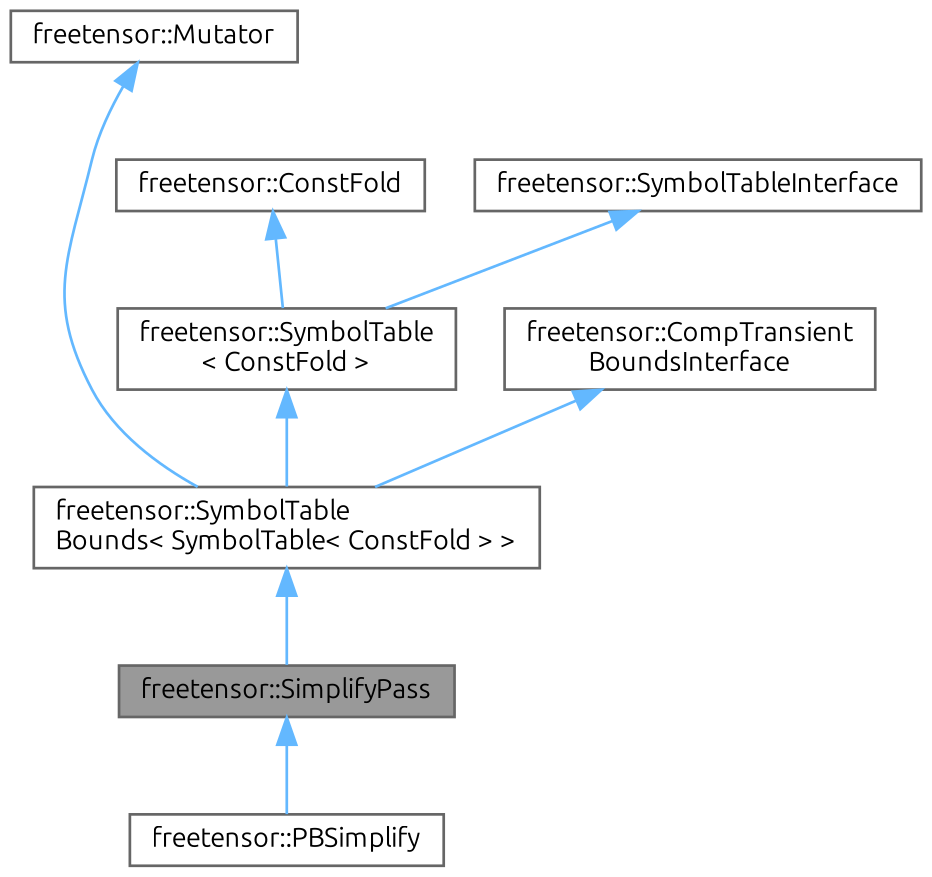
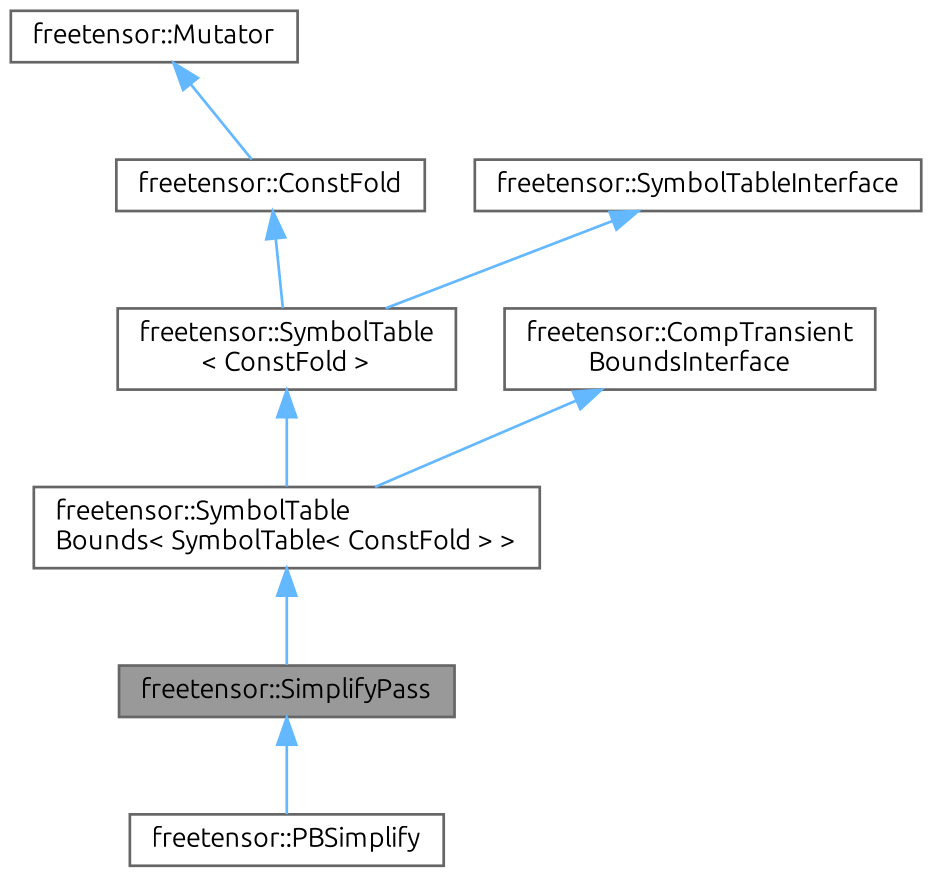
edge "freetensor::SymbolTable Bounds< SymbolTable< ConstFold > >" -> "freetensor::Mutator": now "freetensor::ConstFold" -> "freetensor::Mutator"
